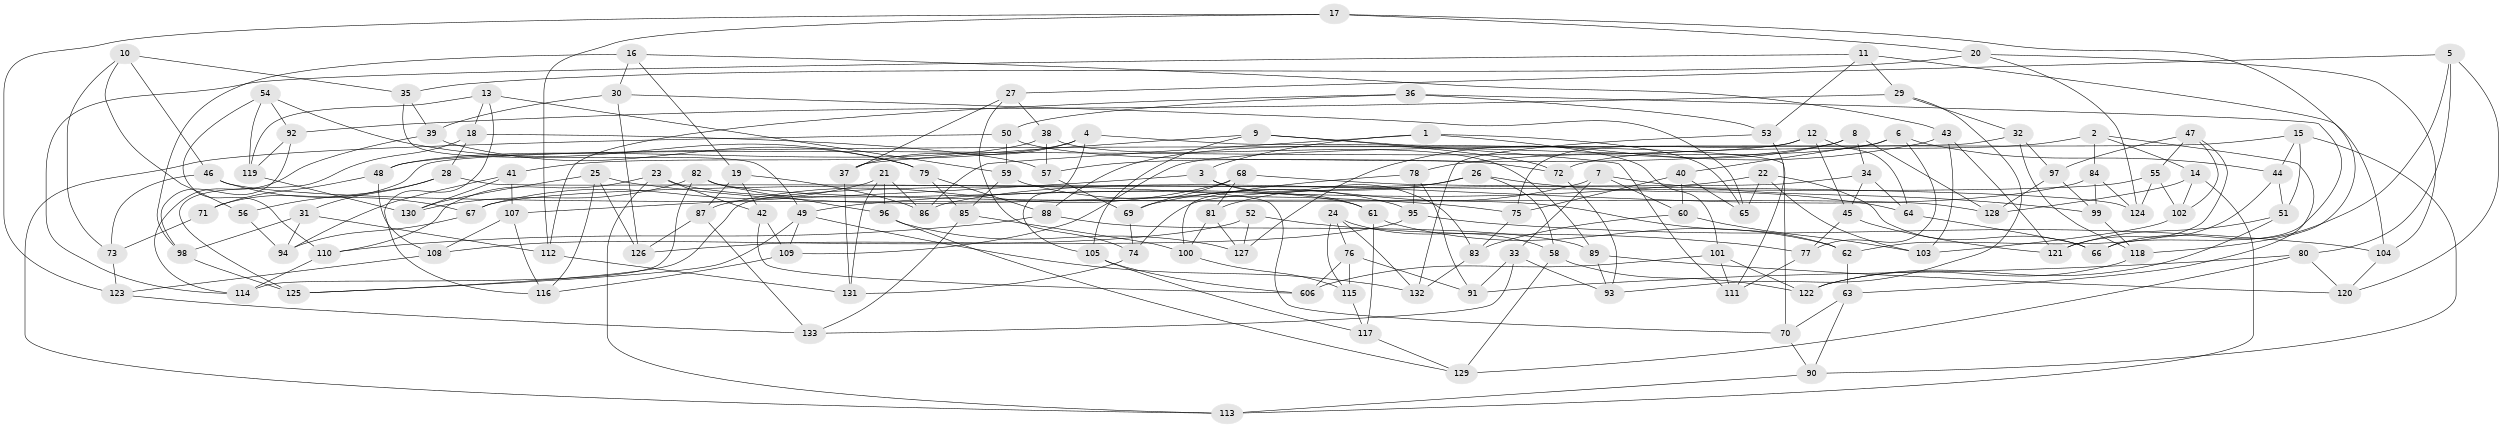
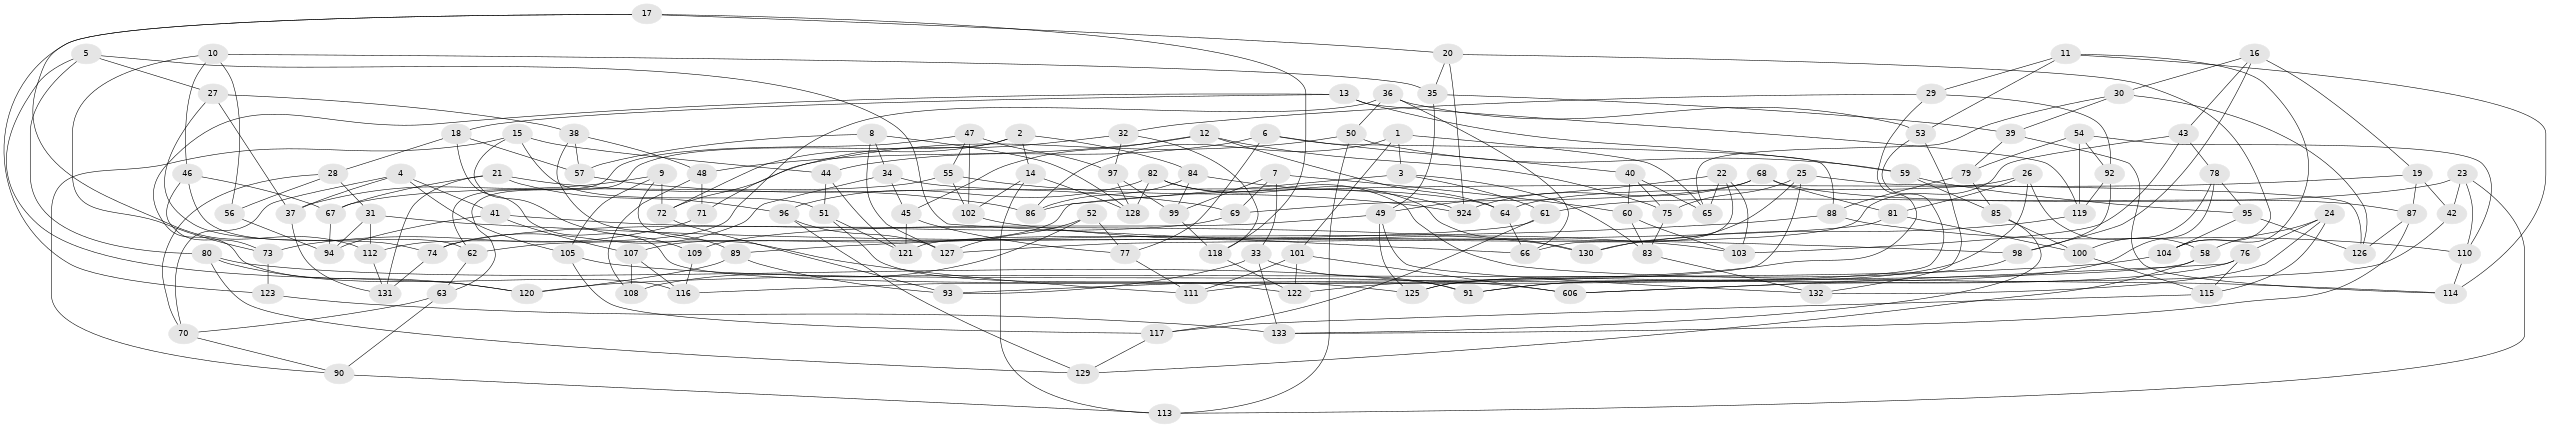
node "124": label "124" -> "924"
edge "42" -- "109": removed
edge "108" -- "123": removed
